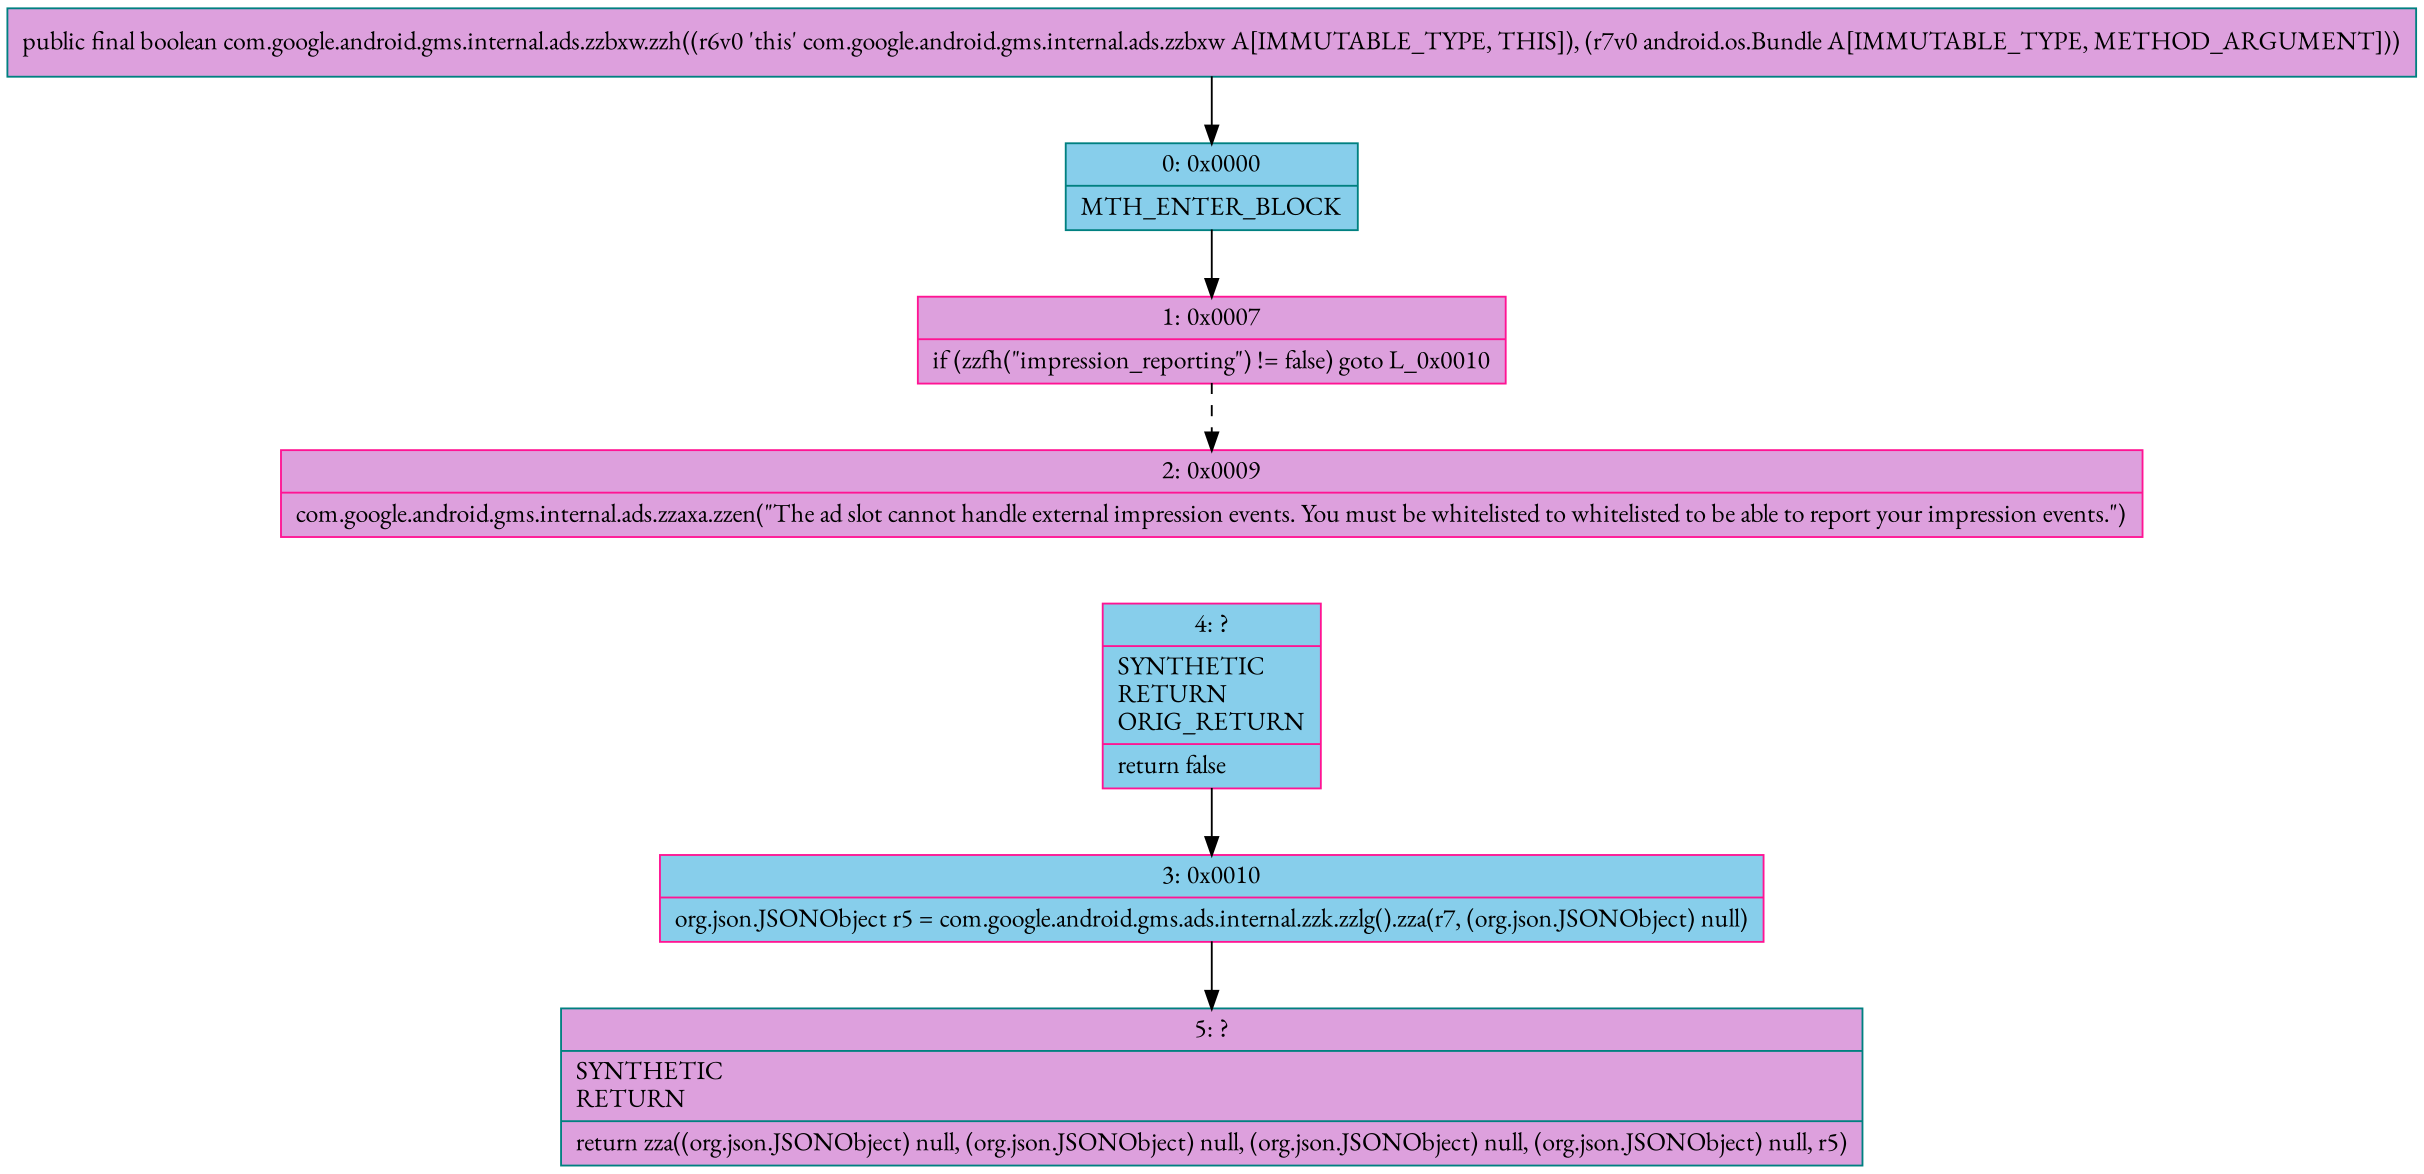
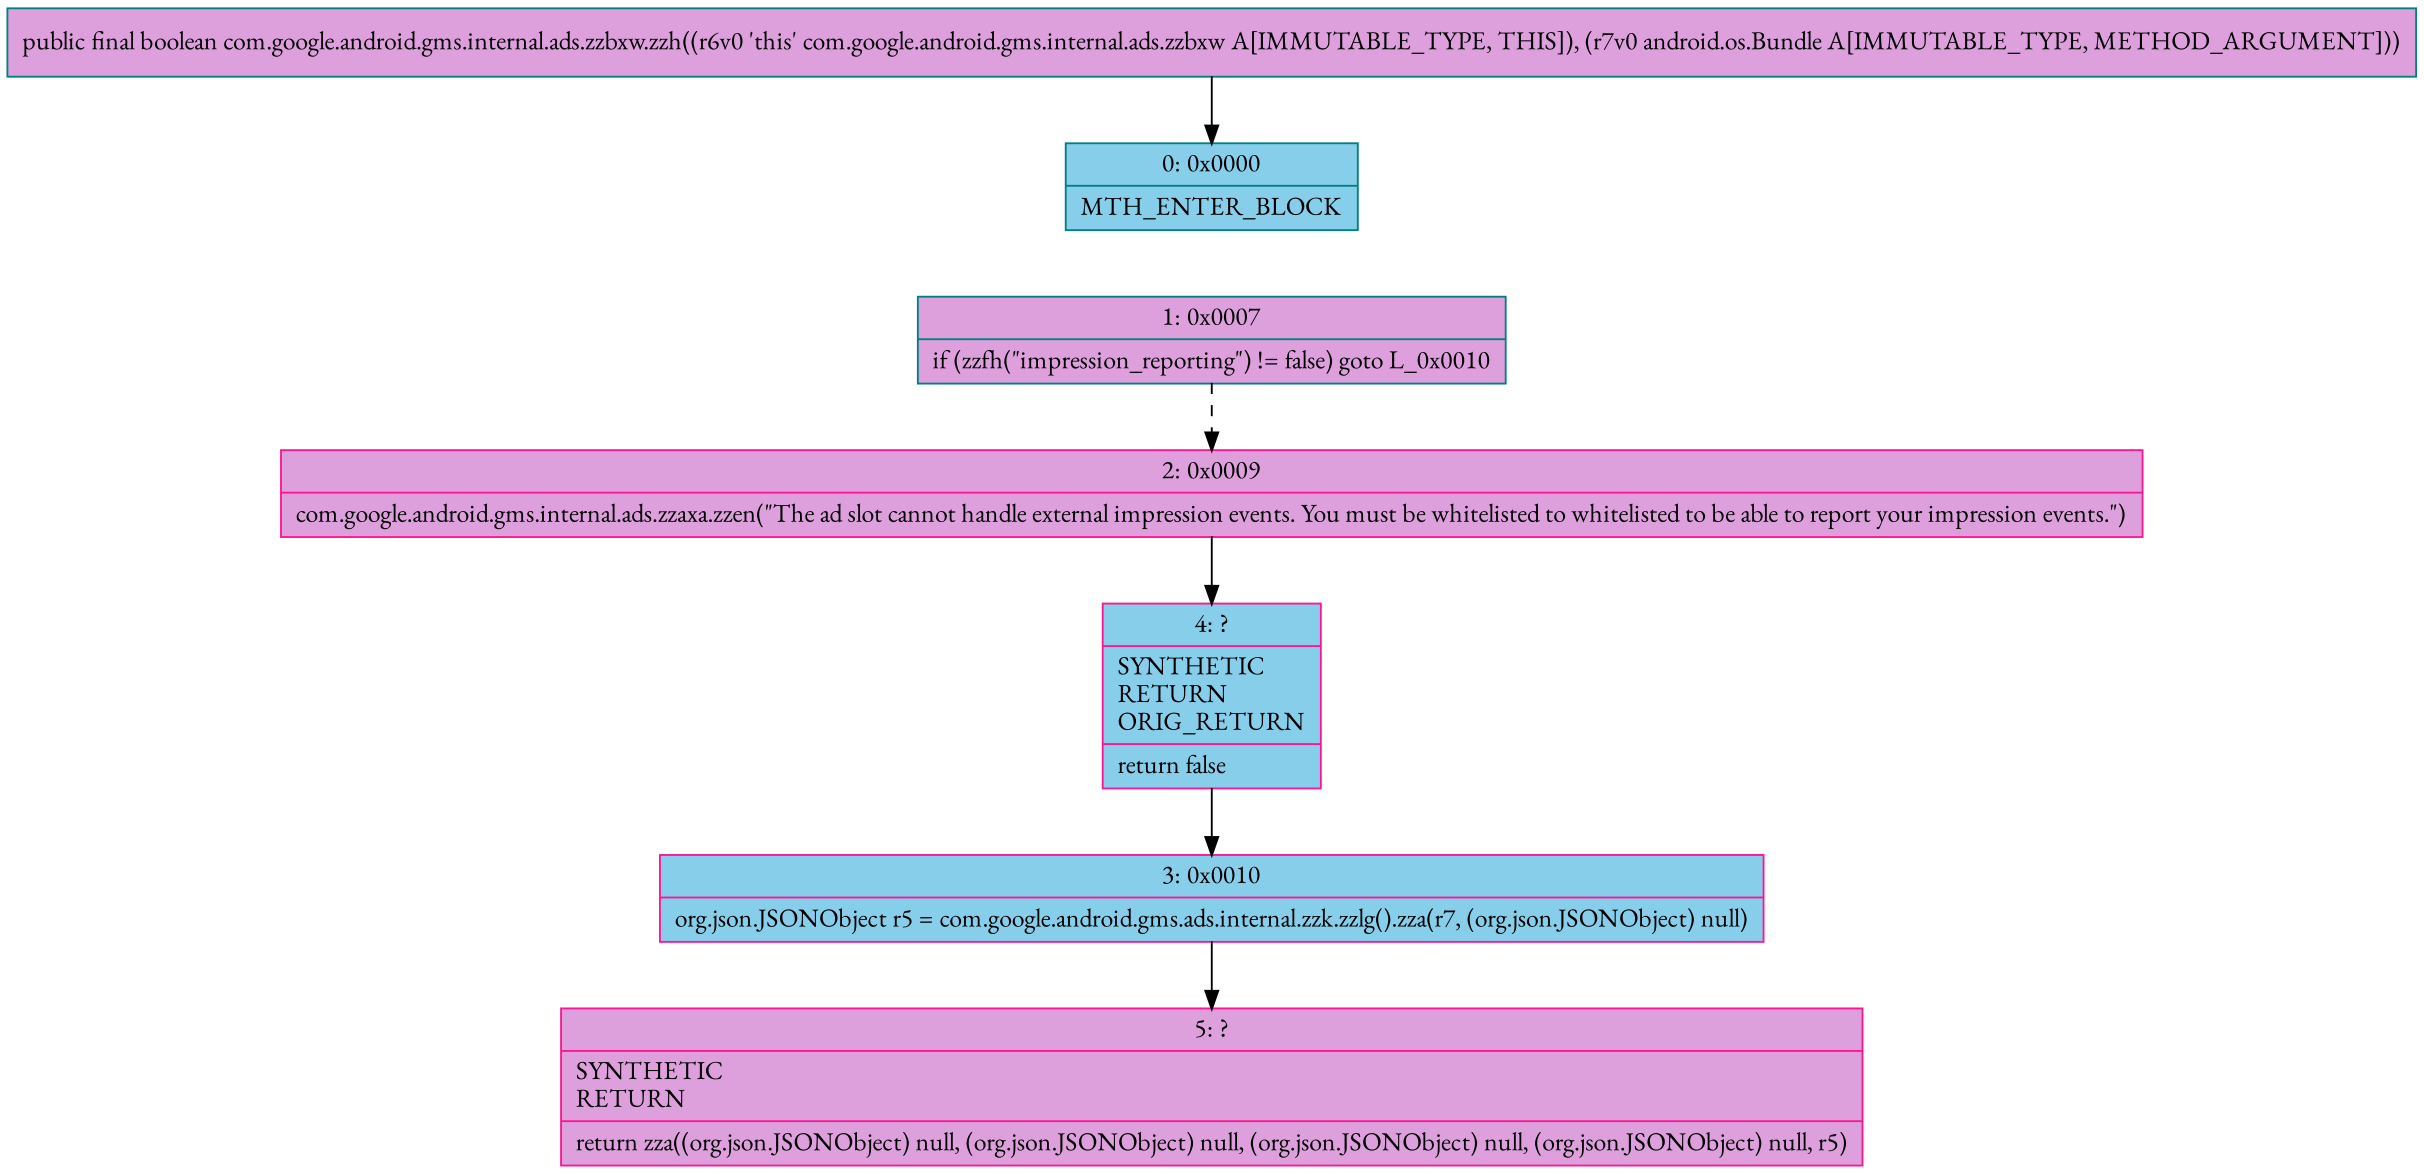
edge "0: 0x0000" -> "1: 0x0007": removed
node "1: 0x0007": color deeppink -> teal
edge "2: 0x0009" -> "4: ?": added
node "5: ?": color teal -> deeppink
